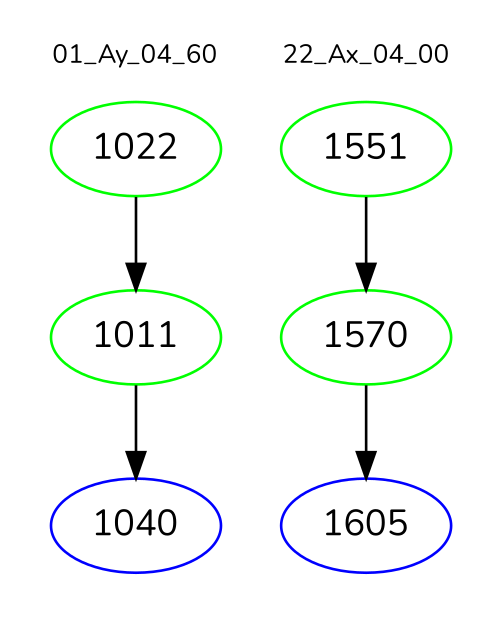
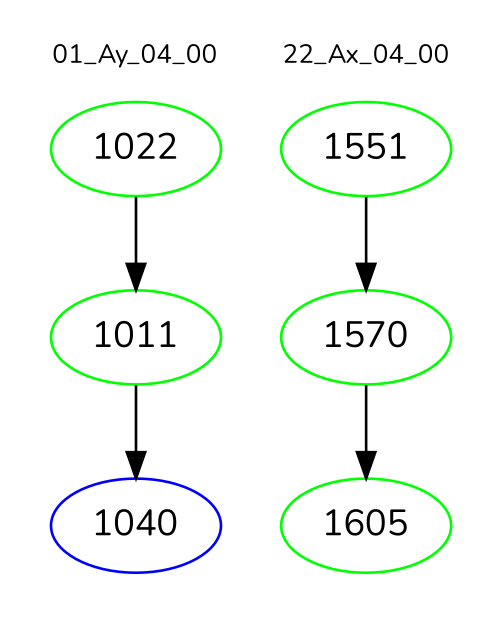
cluster "01_Ay_04_60": label "01_Ay_04_60" -> "01_Ay_04_00"
node "1605": color blue -> green
